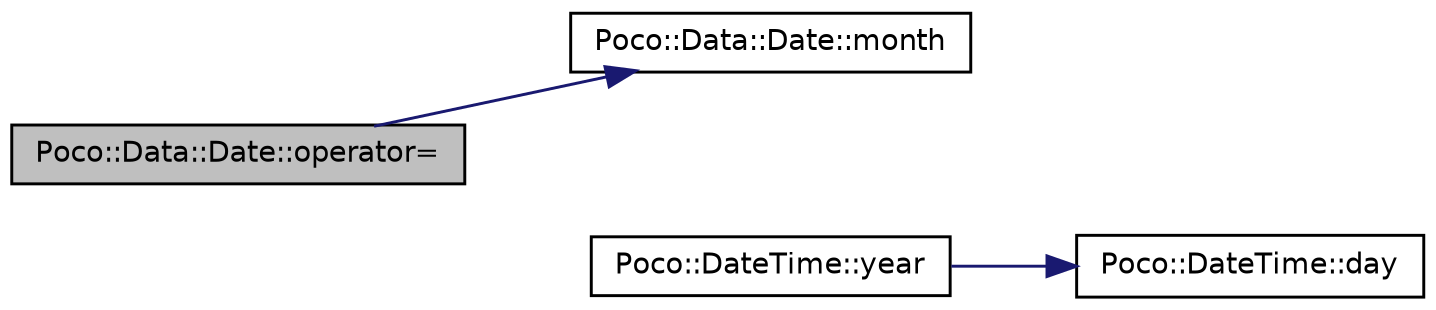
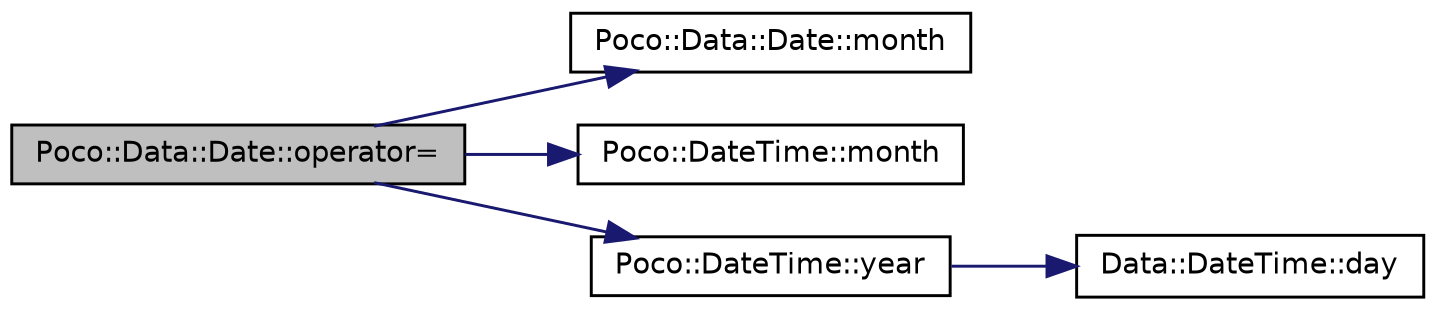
node "Poco::DateTime::month": added
edge "Poco::Data::Date::operator=" -> "Poco::DateTime::year": added
node "Poco::DateTime::day": label "Poco::DateTime::day" -> "Data::DateTime::day"
